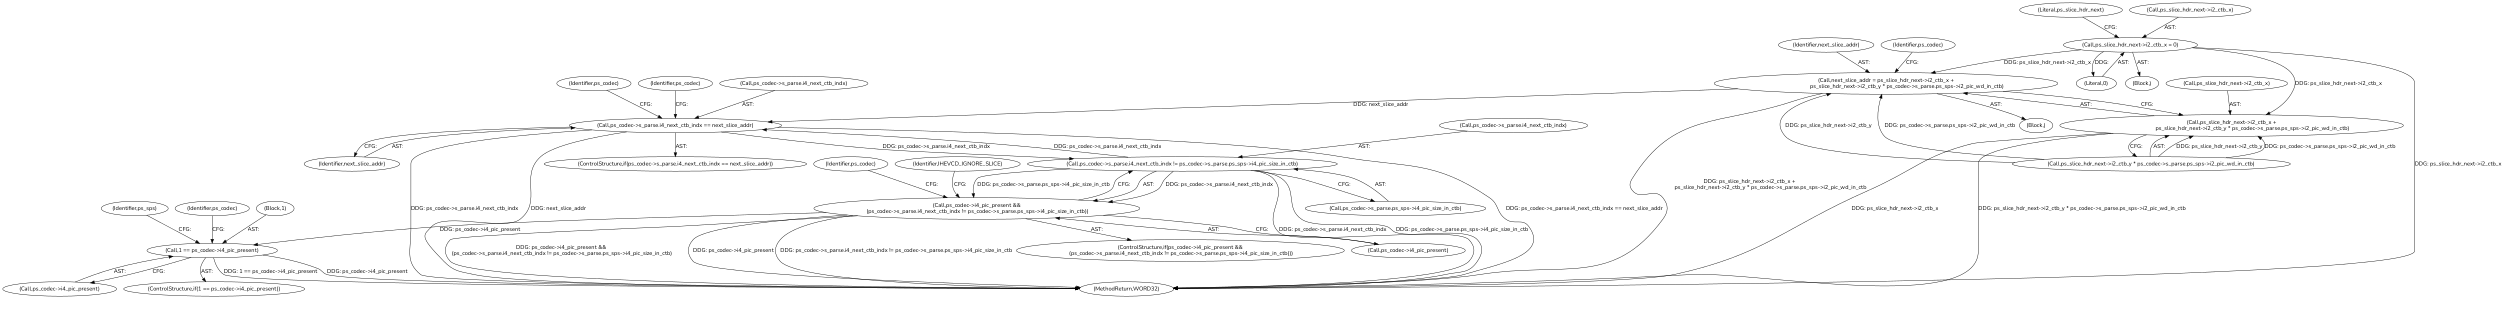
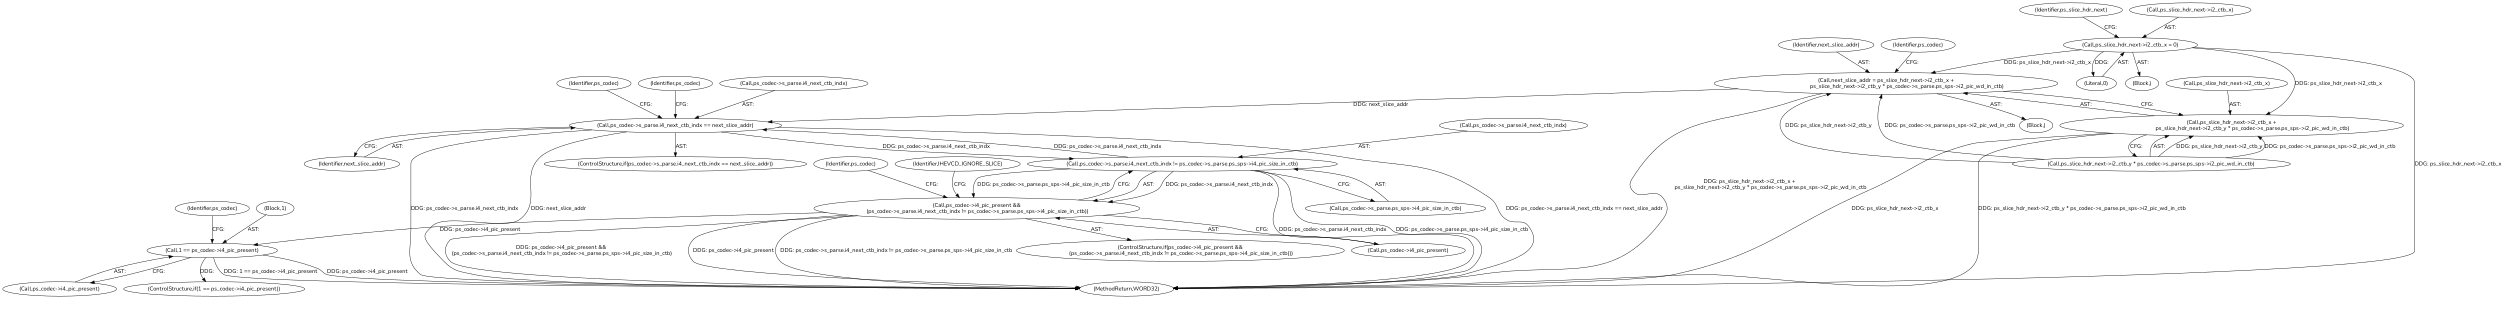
node "(Literal,ps_slice_hdr_next)": label "(Literal,ps_slice_hdr_next)" -> "(Identifier,ps_slice_hdr_next)"
node "(Identifier,ps_sps)": removed
edge "(Call,1 == ps_codec->i4_pic_present)" -> "(ControlStructure,if(1 == ps_codec->i4_pic_present))": label "AST: " -> "DDG: "
